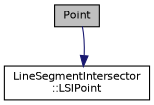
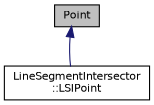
edge "Point" -> "LineSegmentIntersector ::LSIPoint": reversed
